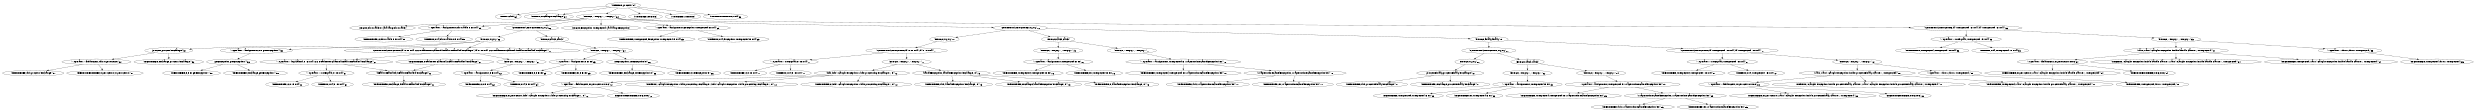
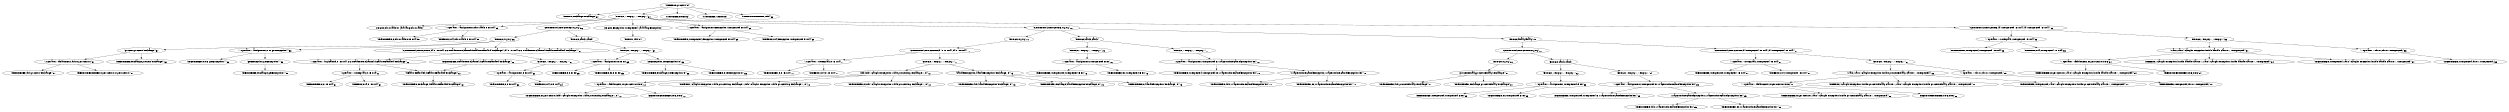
edge "(METHOD,process)" -> "(PARAM,this)": now "(LOCAL,Exception unexpected: java.lang.Exception)" -> "(PARAM,this)"
edge "(getException,getException())" -> "(IDENTIFIER,e,e = getException())": now "(<operator>.assignment,e = getException())" -> "(IDENTIFIER,e,e = getException())"
